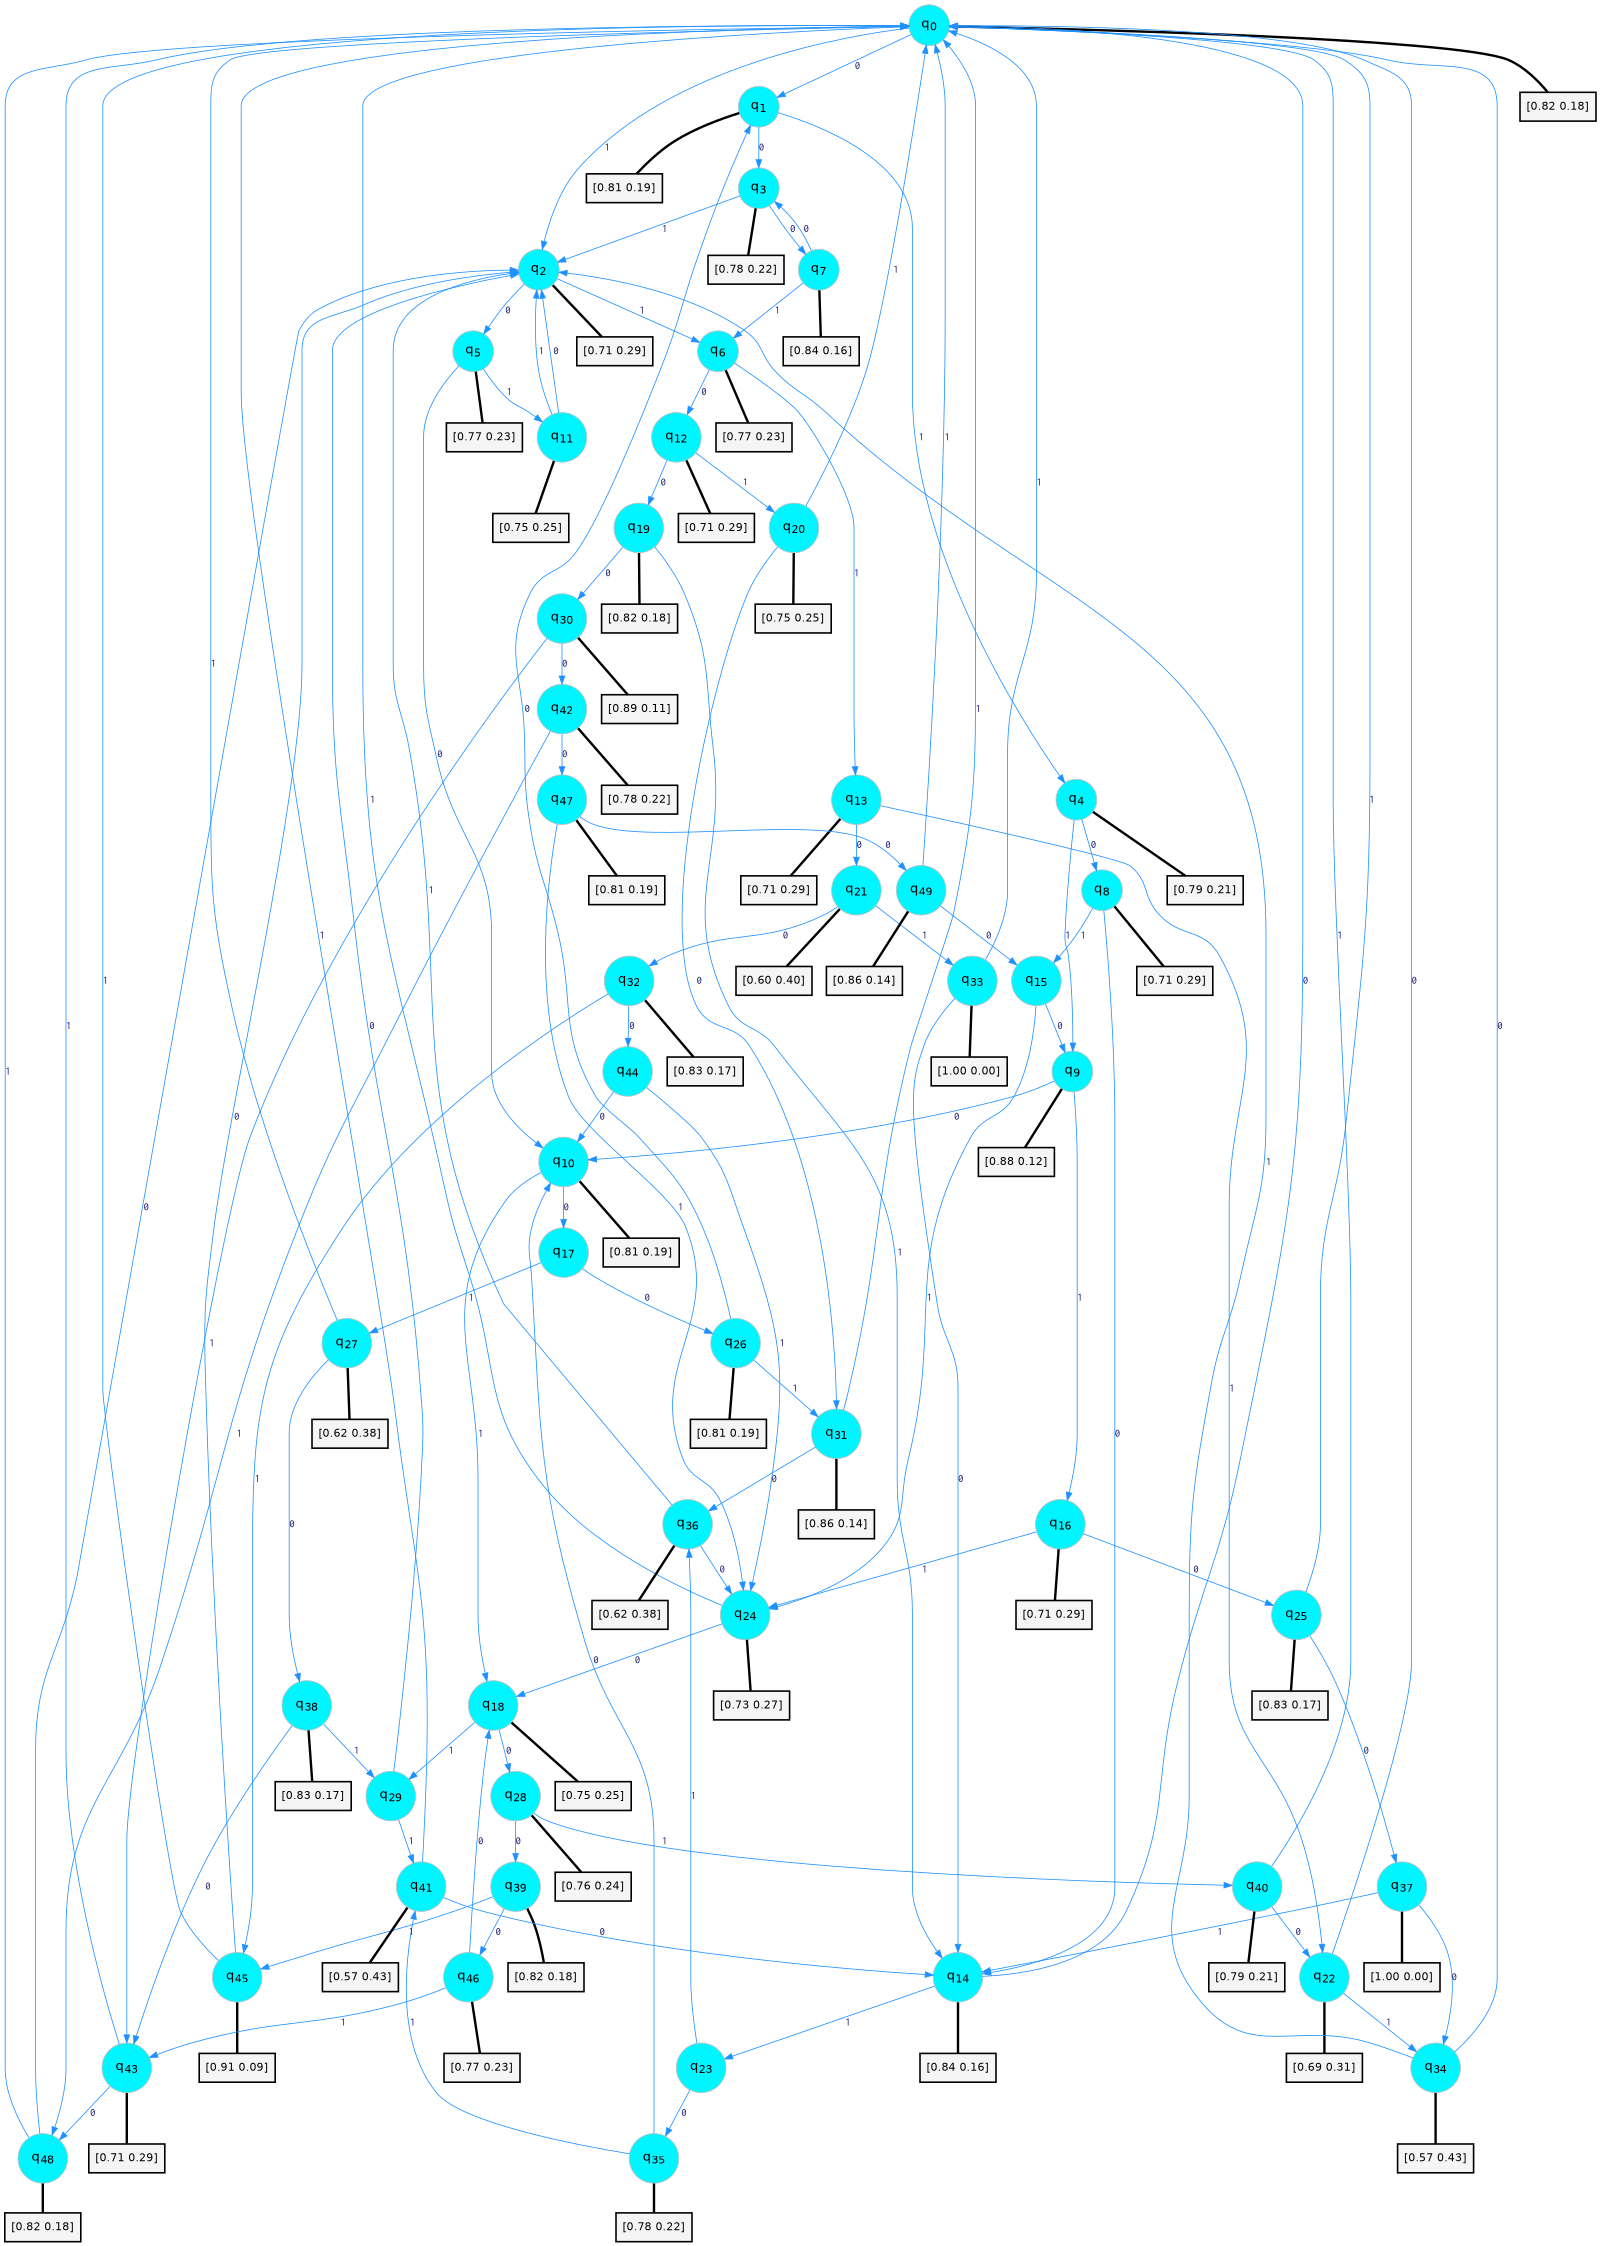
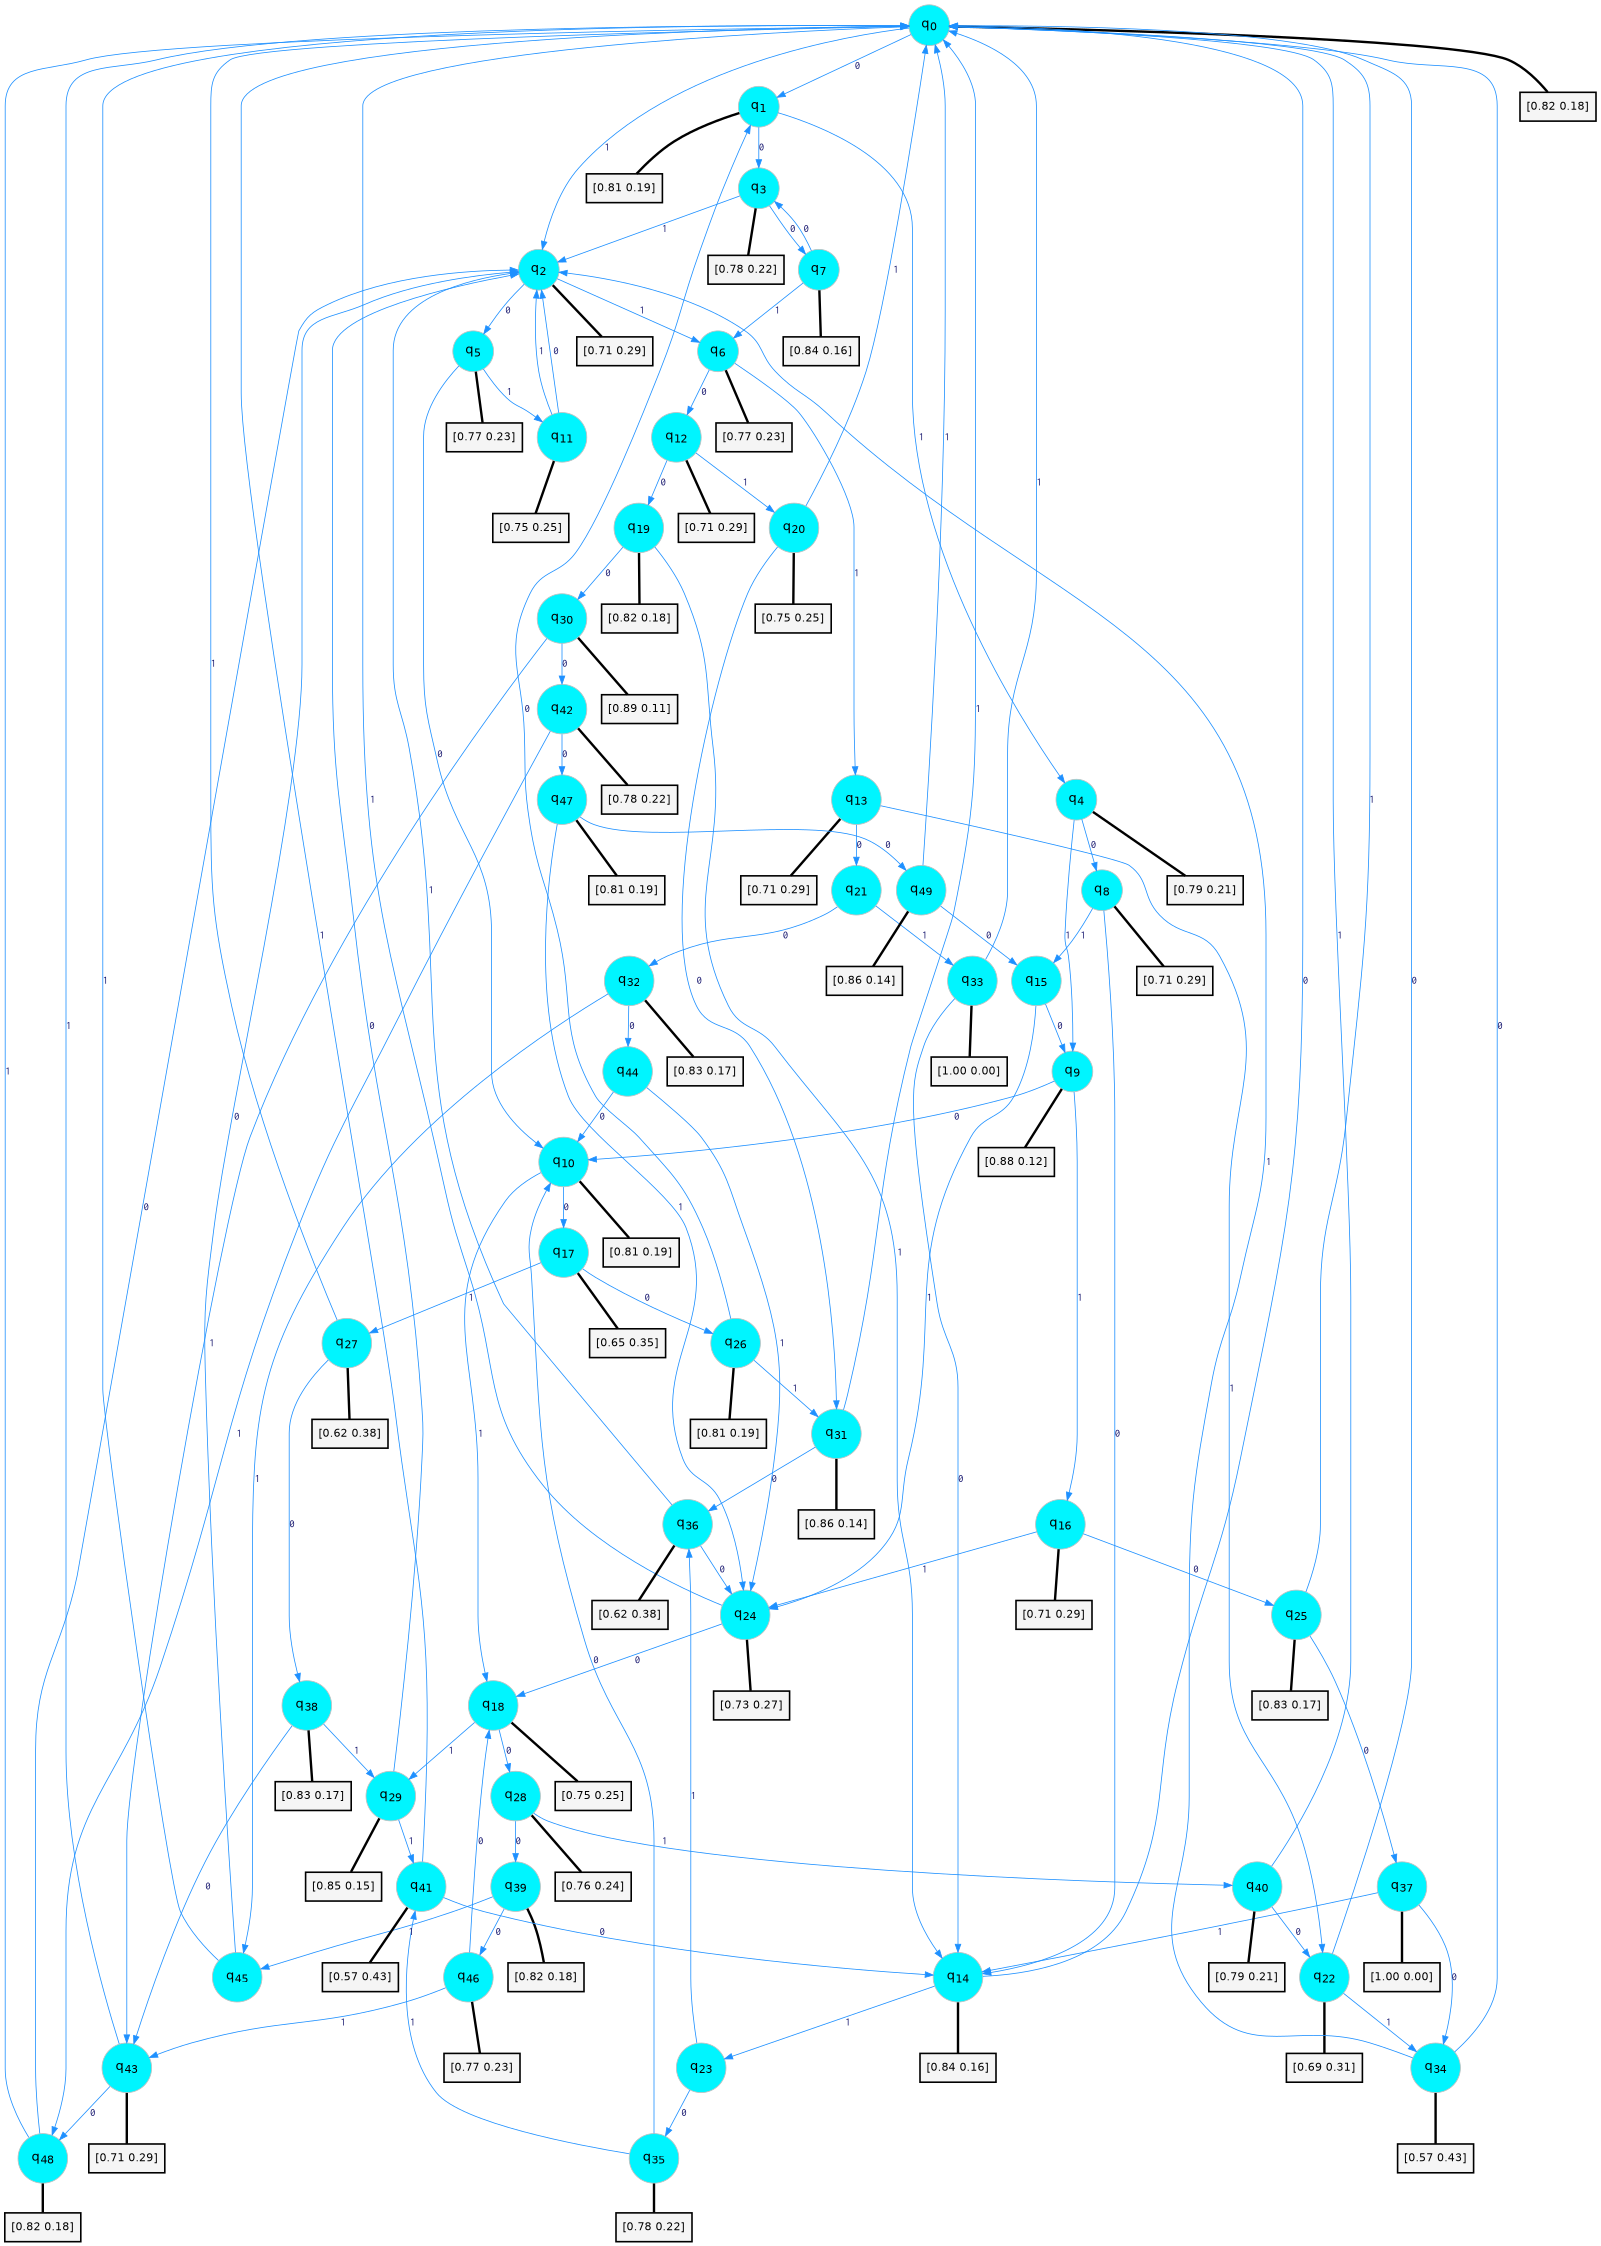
node "[0.60 0.40]": removed
node "[0.65 0.35]": added
node "[0.85 0.15]": added
node "[0.91 0.09]": removed
